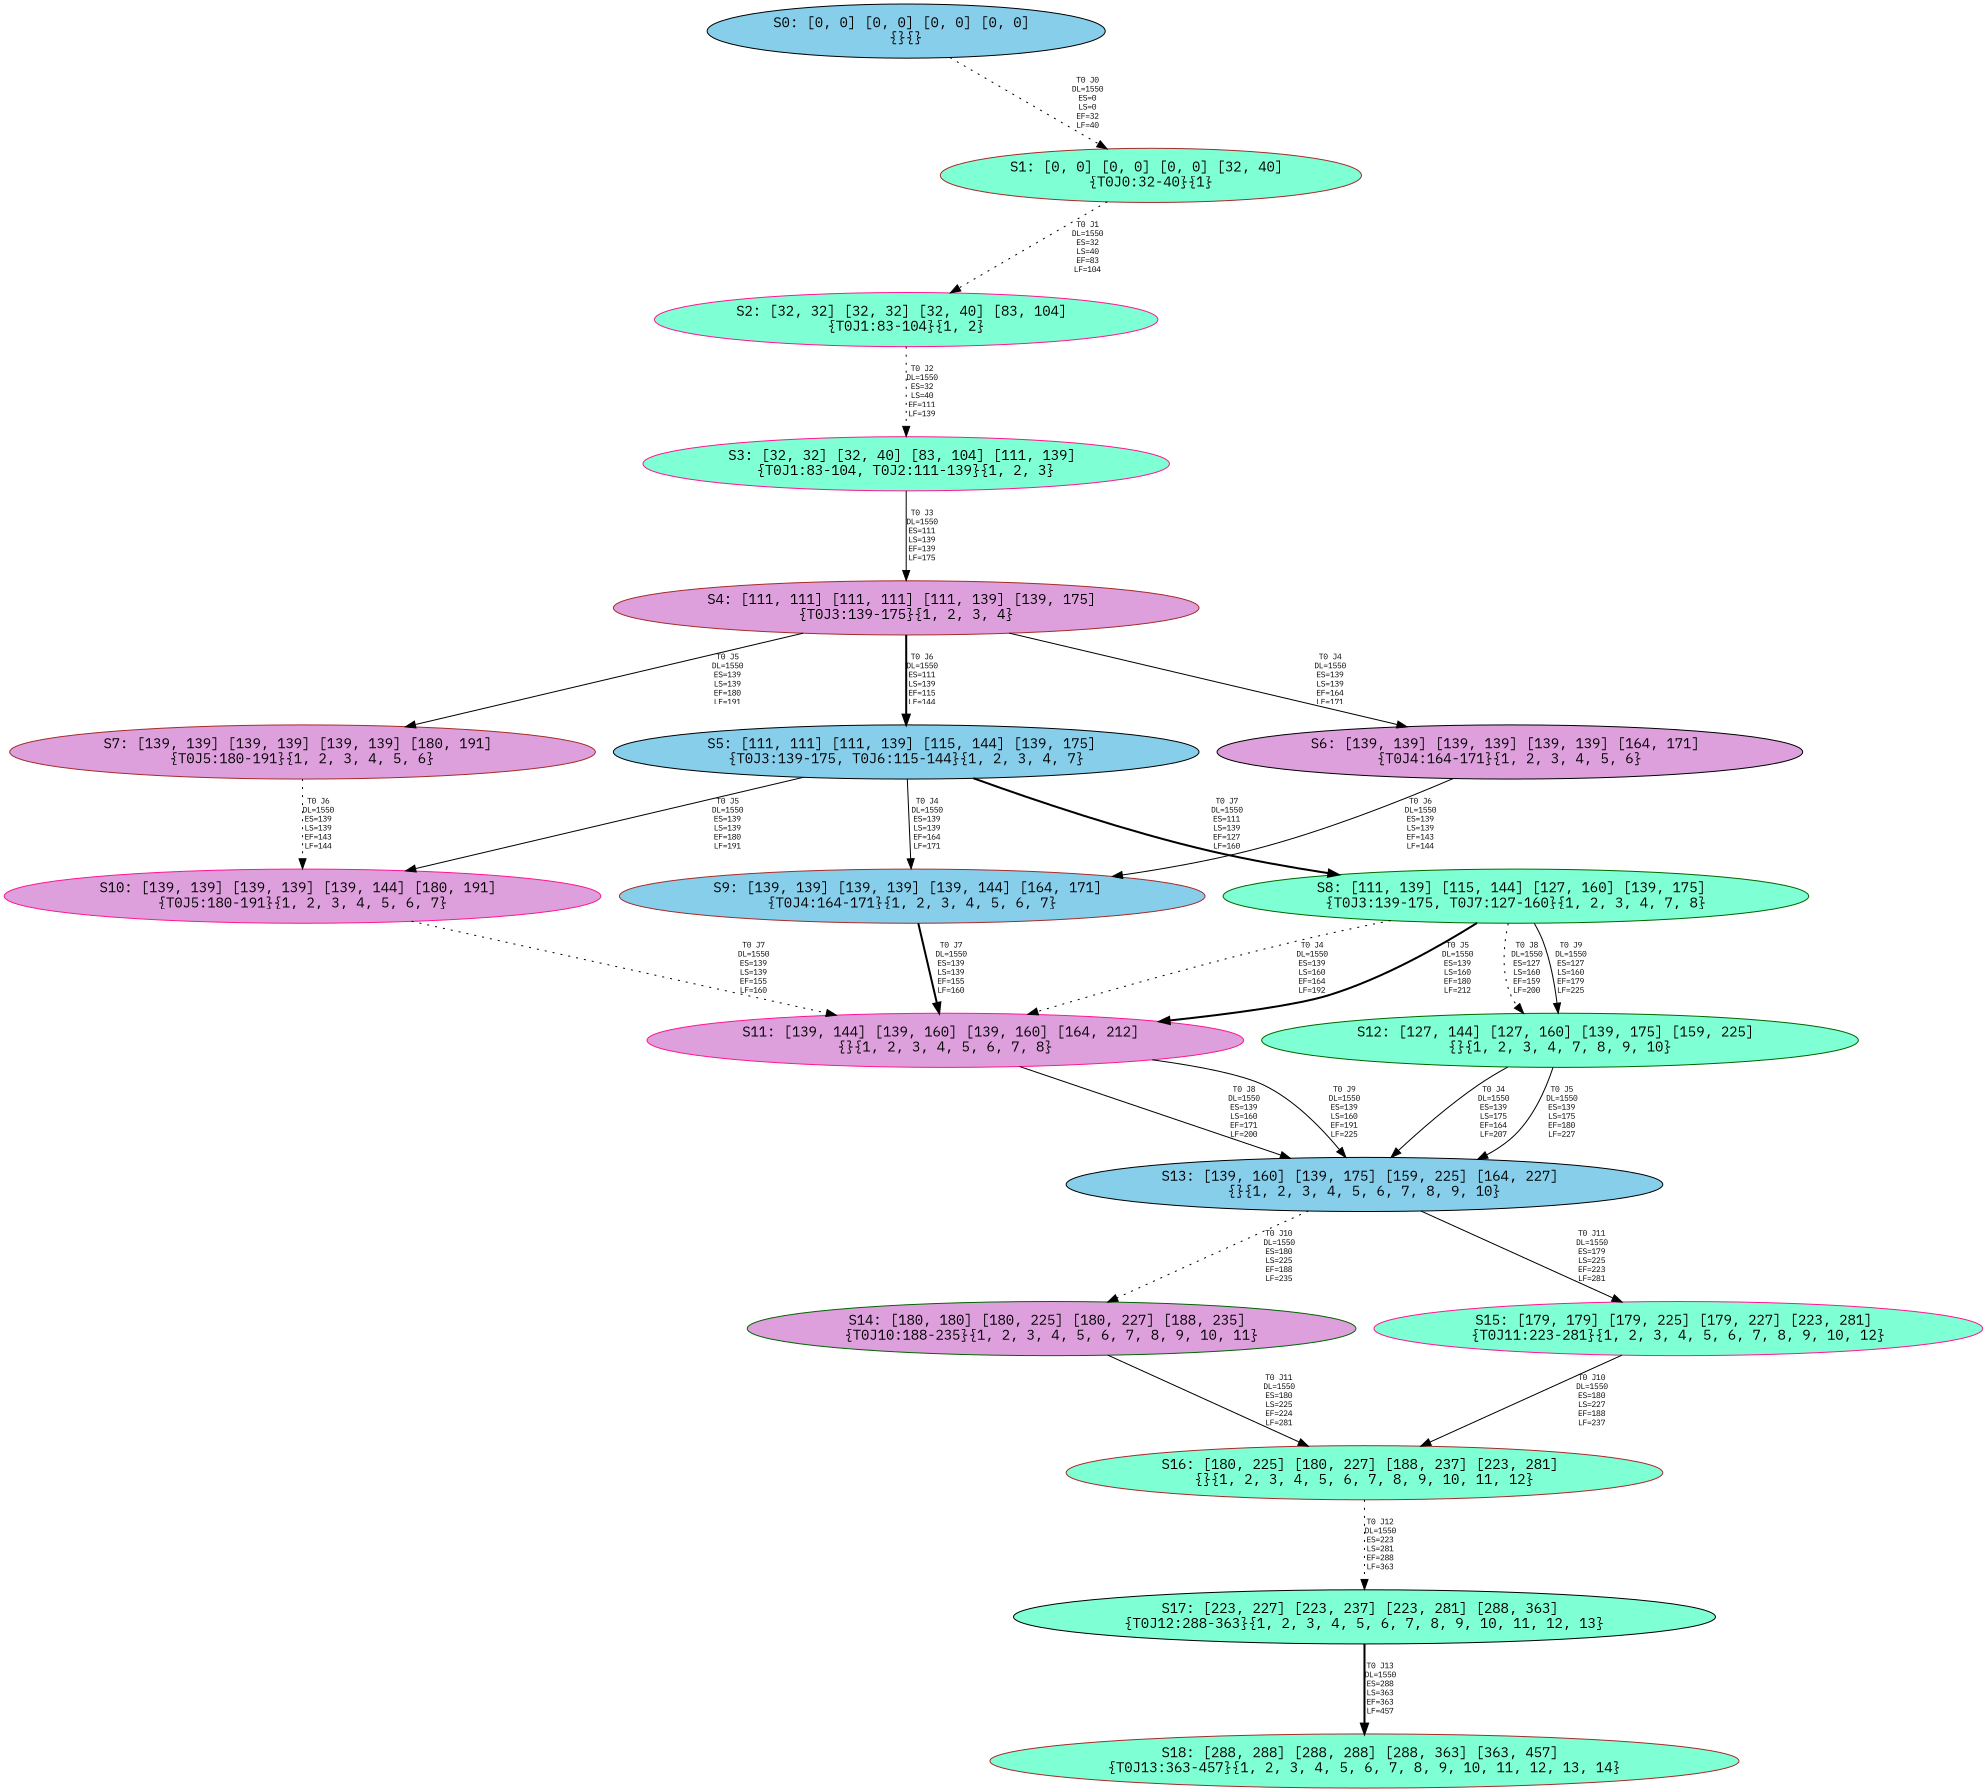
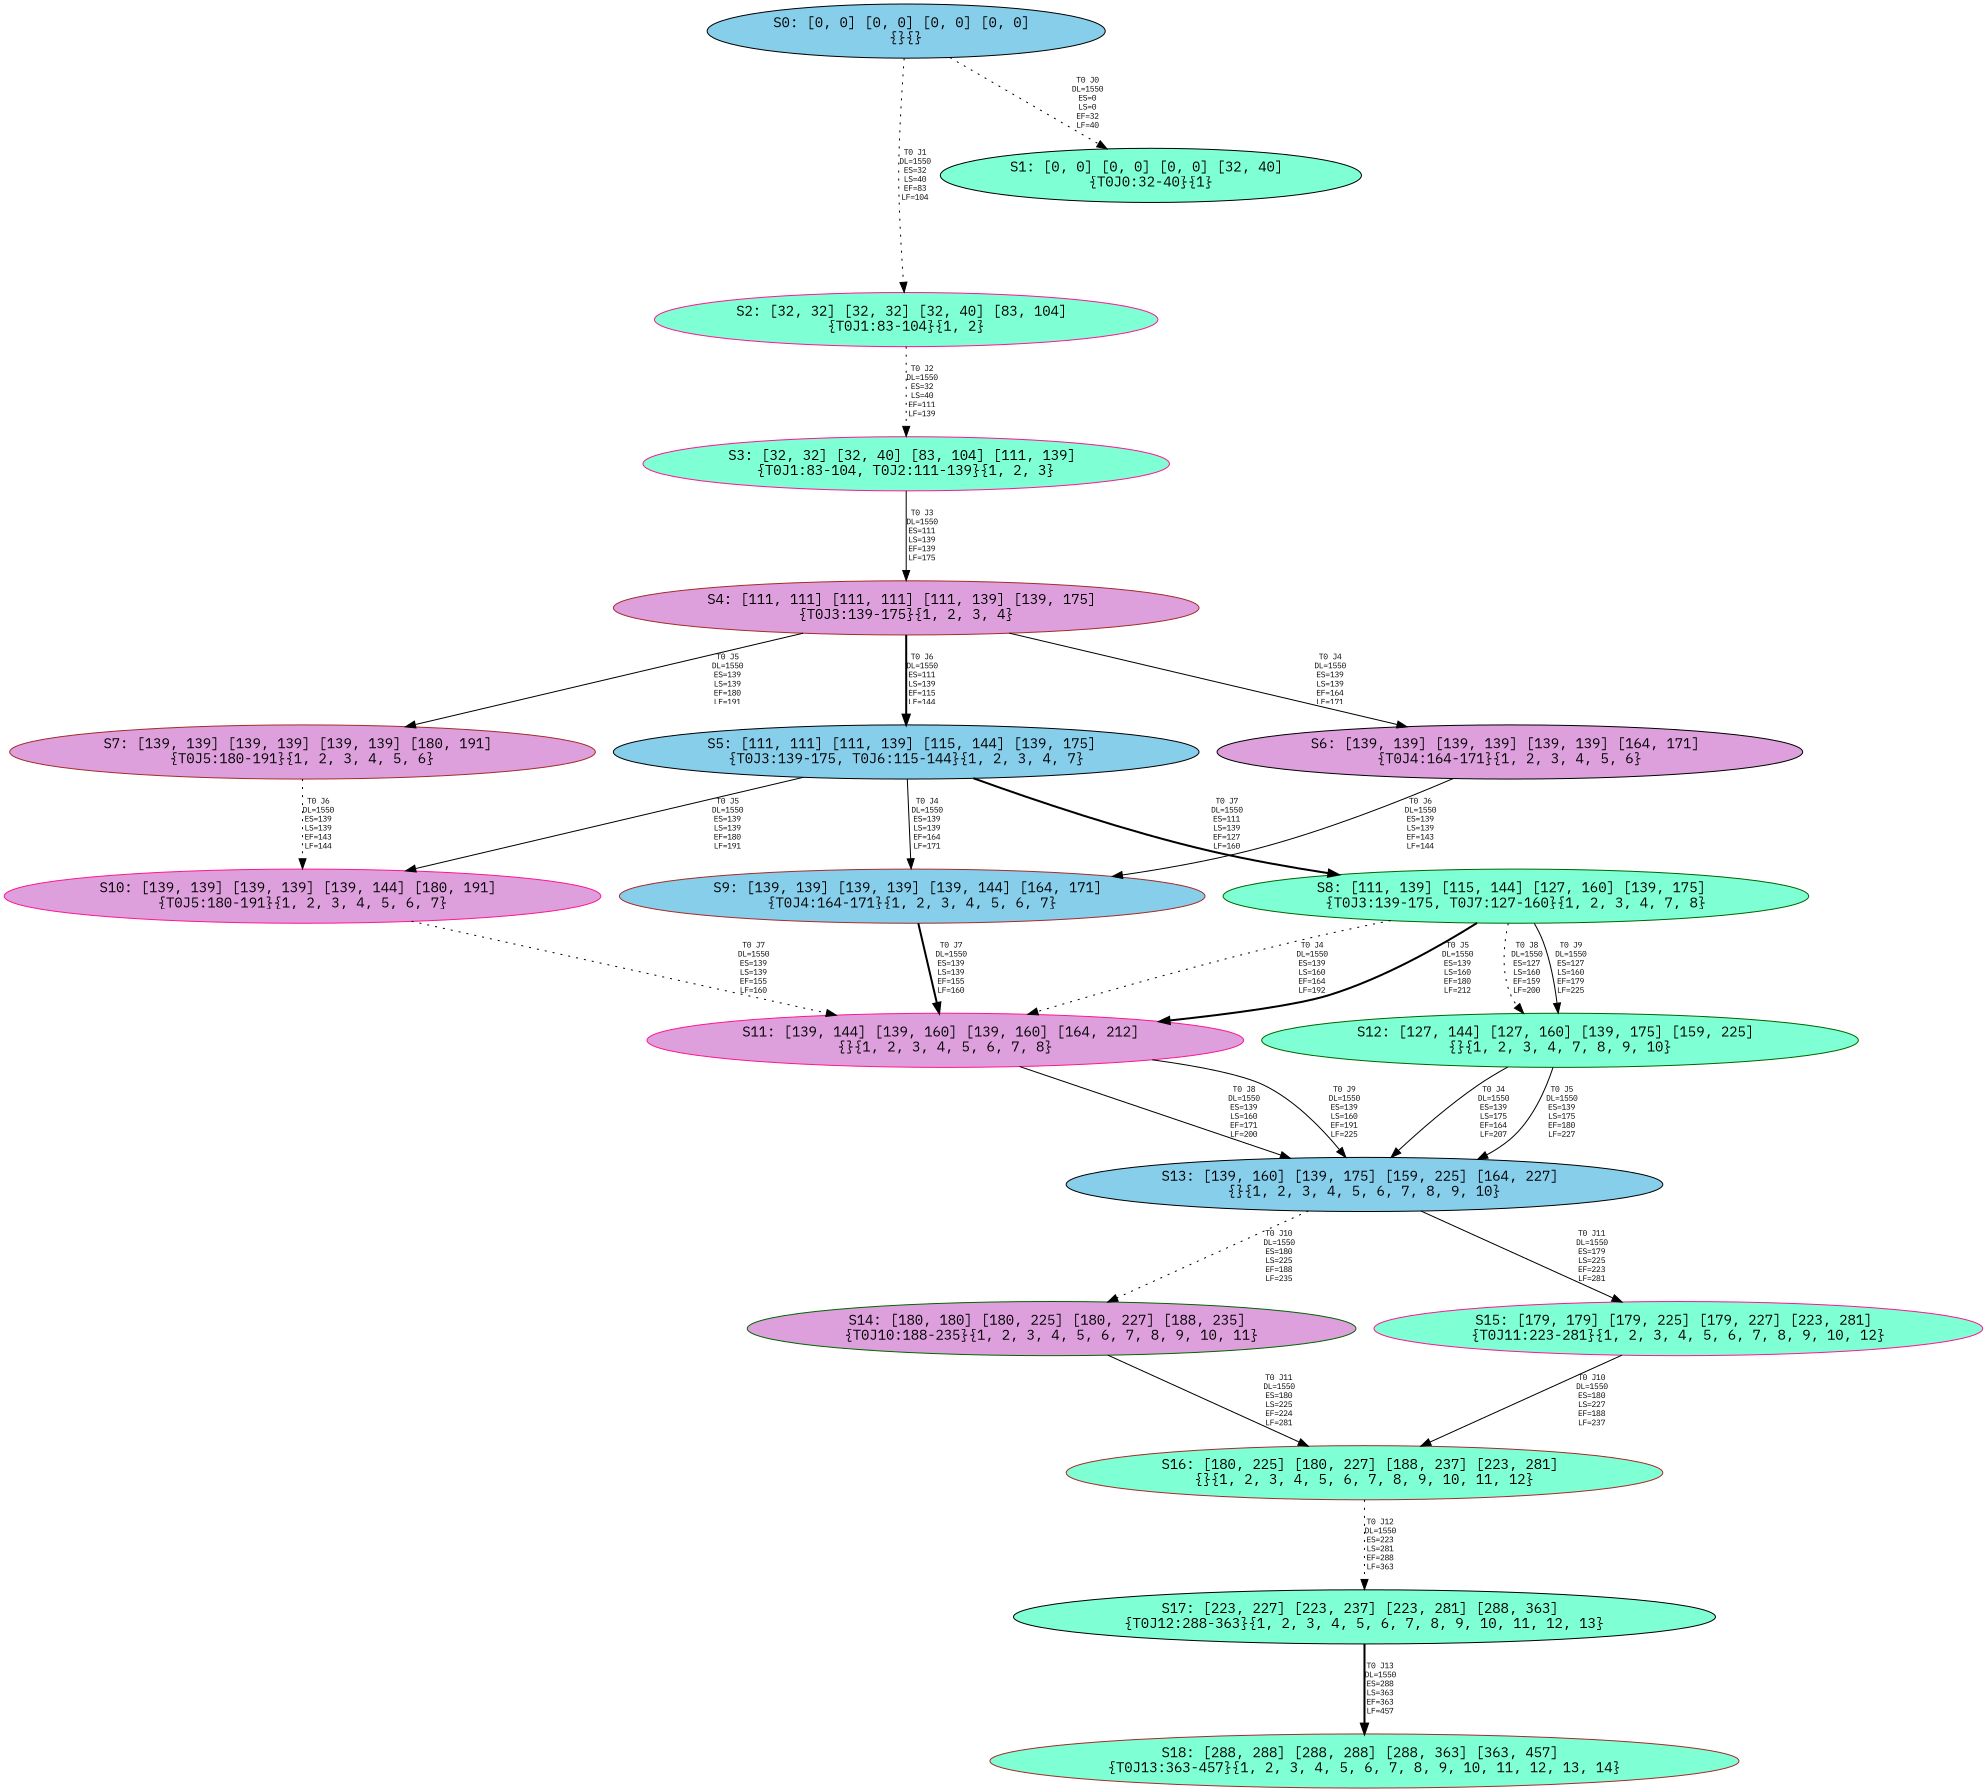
node "S1: [0, 0] [0, 0] [0, 0] [32, 40] {T0J0:32-40}{1}": color brown -> black
edge "S1: [0, 0] [0, 0] [0, 0] [32, 40] {T0J0:32-40}{1}" -> "S2: [32, 32] [32, 32] [32, 40] [83, 104] {T0J1:83-104}{1, 2}": now "S0: [0, 0] [0, 0] [0, 0] [0, 0] {}{}" -> "S2: [32, 32] [32, 32] [32, 40] [83, 104] {T0J1:83-104}{1, 2}"
